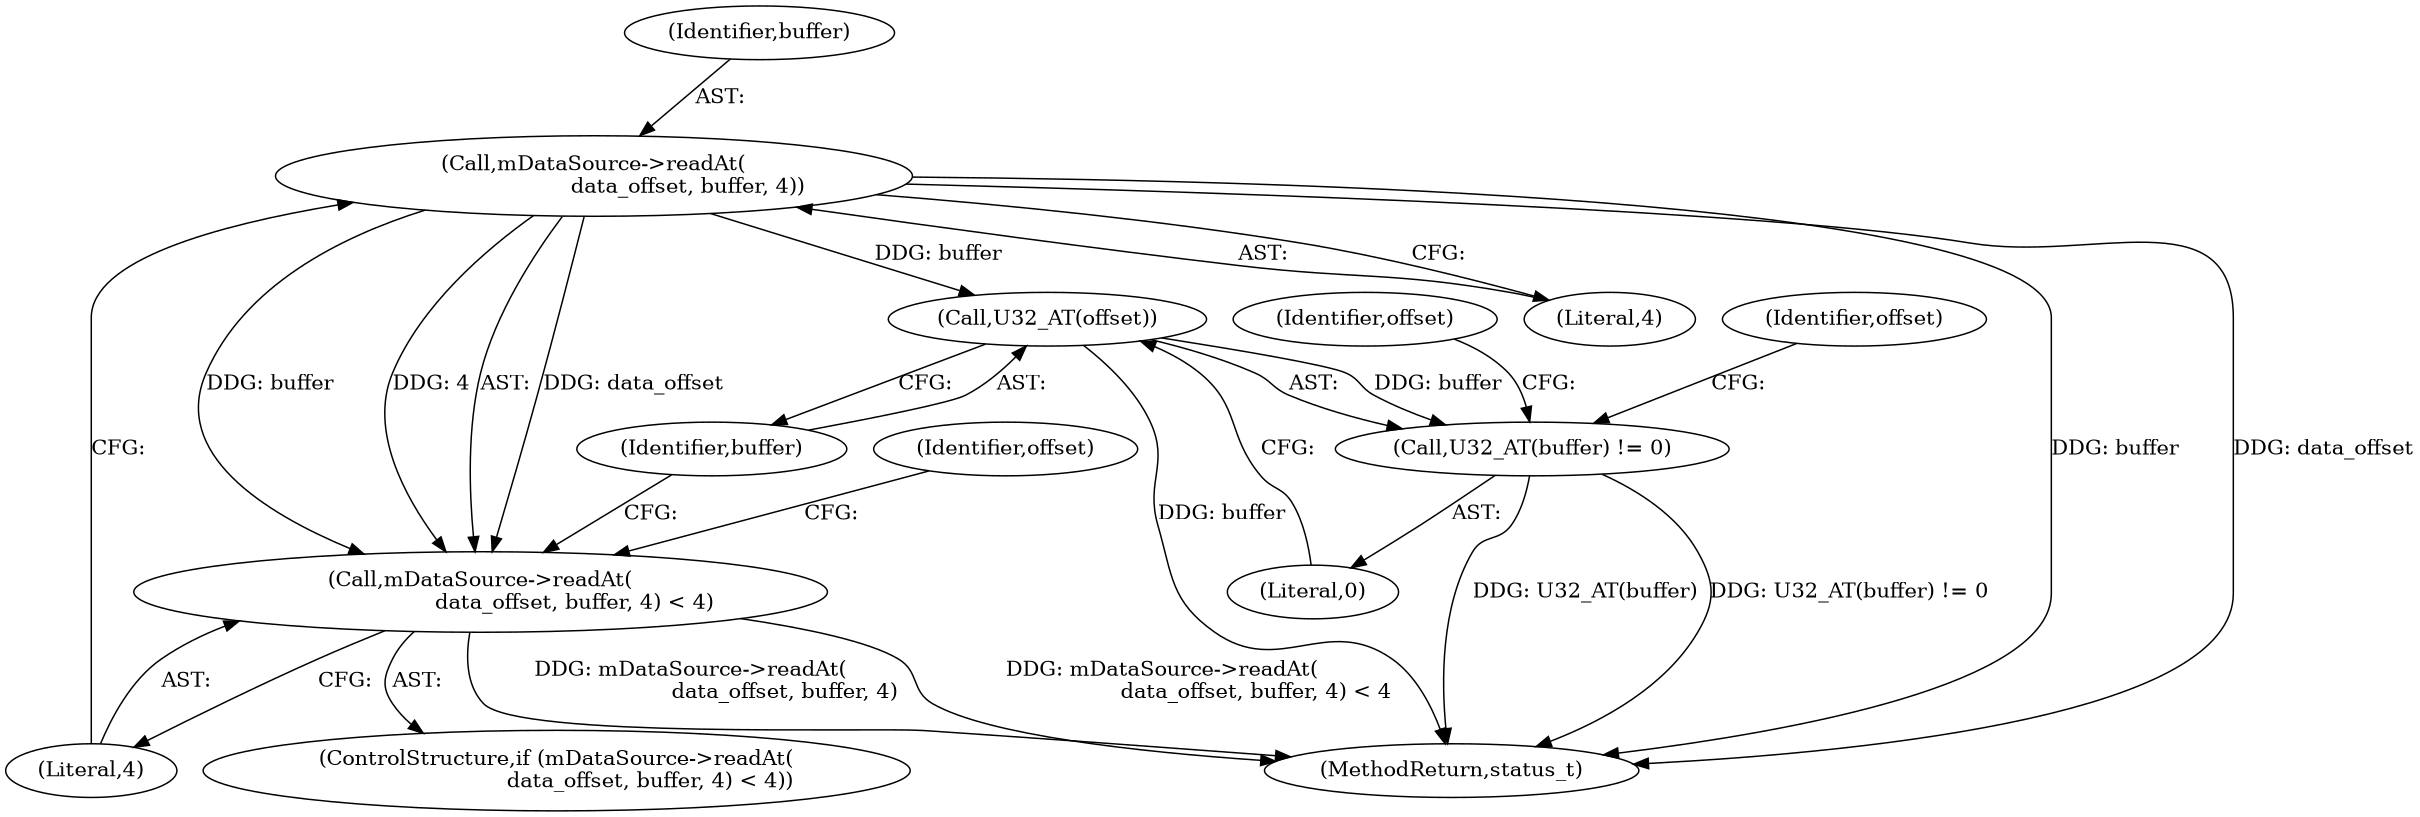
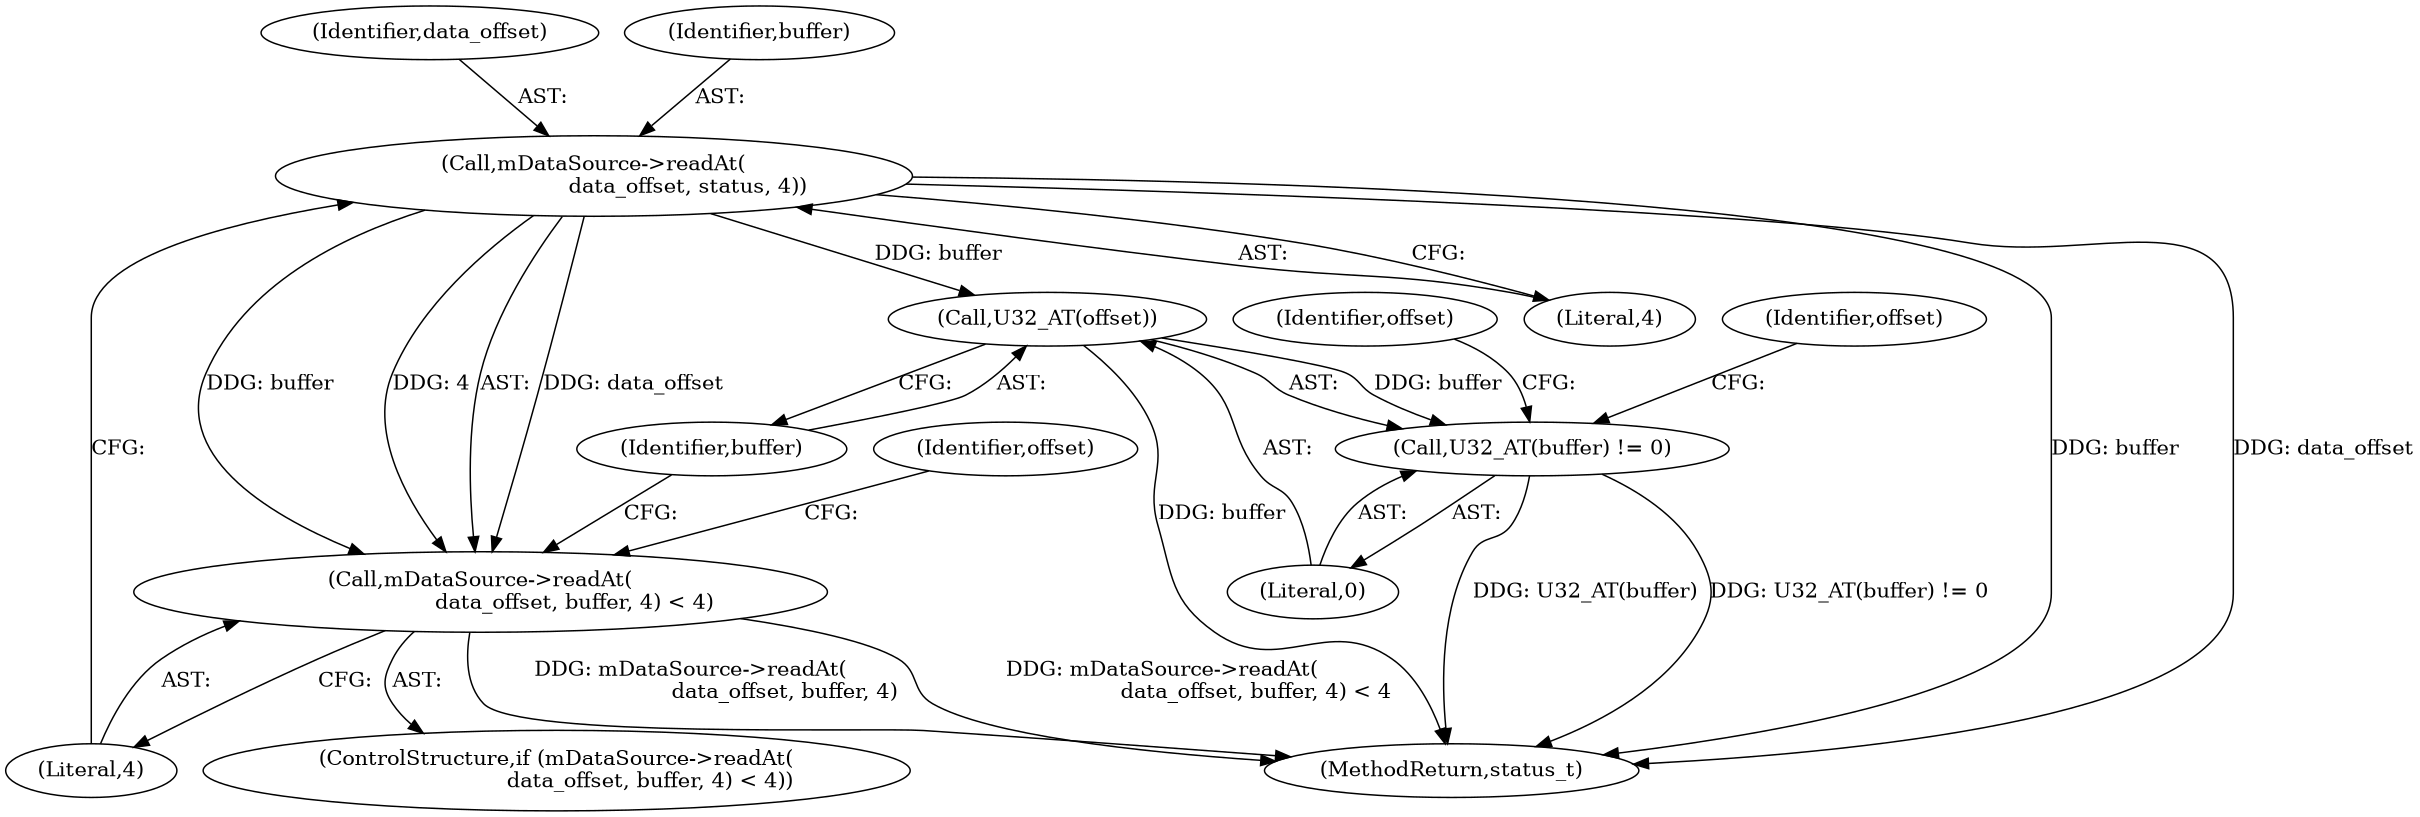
node "(Identifier,data_offset)": added
node "(Call,mDataSource->readAt( data_offset, buffer, 4))": label "(Call,mDataSource->readAt( data_offset, buffer, 4))" -> "(Call,mDataSource->readAt( data_offset, status, 4))"
edge "(Literal,0)" -> "(Call,U32_AT(offset))": label "CFG: " -> "AST: "
edge "(Literal,0)" -> "(Call,U32_AT(buffer) != 0)": added, label "AST:"
